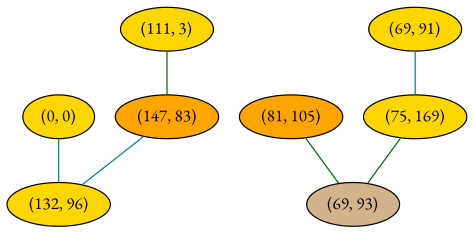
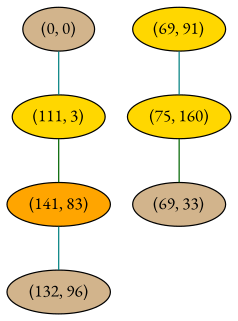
node "(0, 0)": fillcolor gold -> tan
node "(147, 83)": label "(147, 83)" -> "(141, 83)"
node "(81, 105)": removed
node "(75, 169)": label "(75, 169)" -> "(75, 160)"
edge "(0, 0)" -- "(132, 96)": now "(0, 0)" -- "(111, 3)"
node "(132, 96)": fillcolor gold -> tan
node "(69, 93)": label "(69, 93)" -> "(69, 33)"
